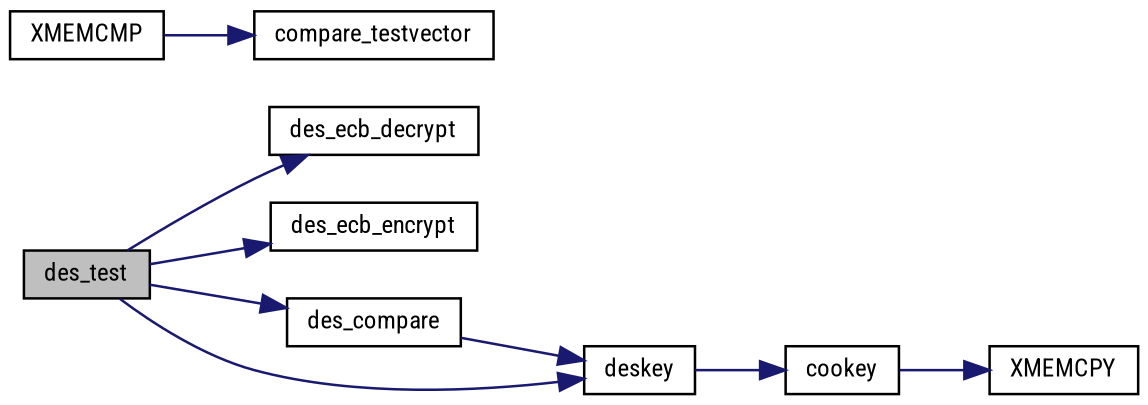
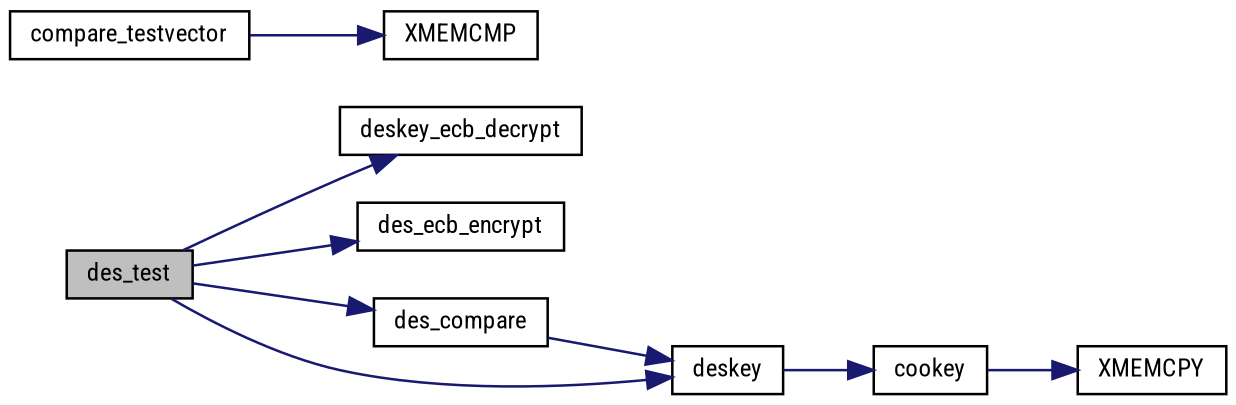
edge "XMEMCMP" -> "compare_testvector": reversed
node "des_ecb_decrypt": label "des_ecb_decrypt" -> "deskey_ecb_decrypt"
